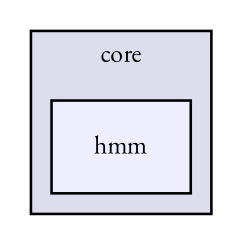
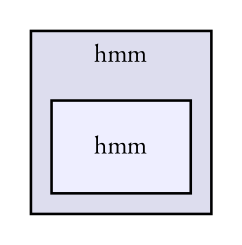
cluster "core": label "core" -> "hmm"
